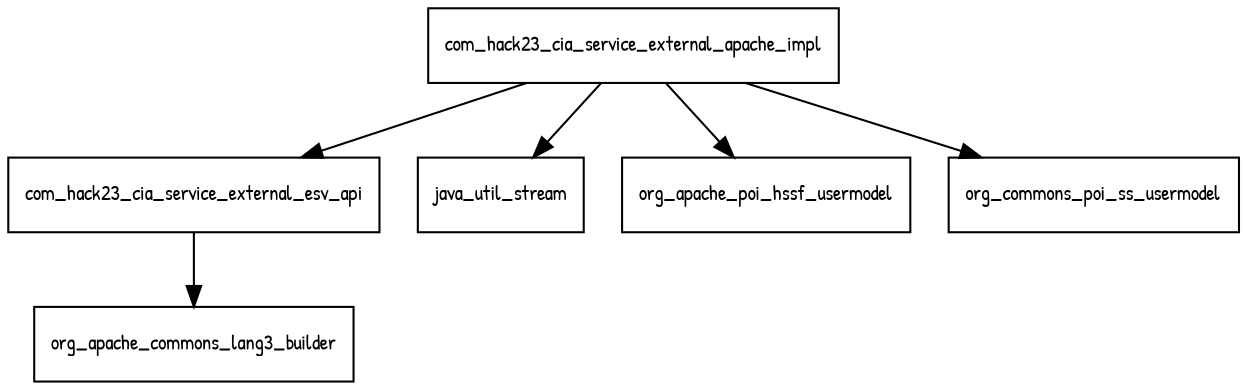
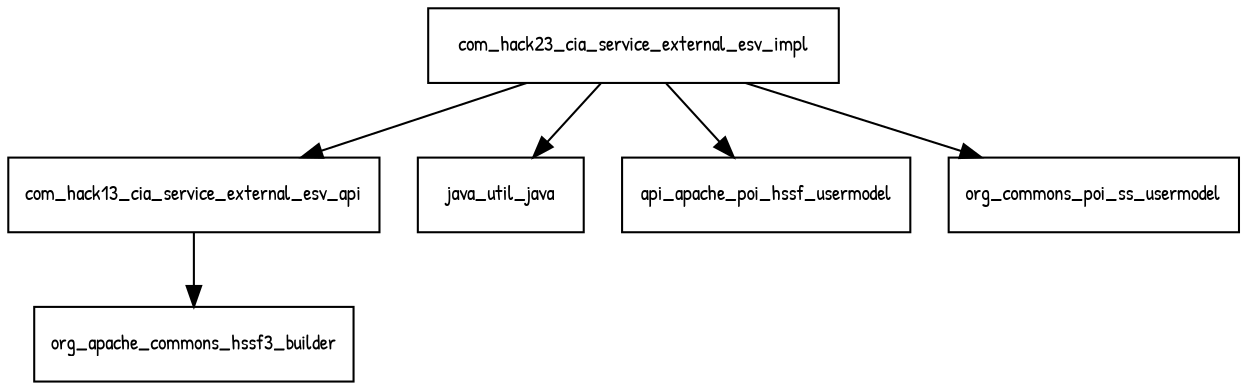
node "com_hack23_cia_service_external_apache_impl": label "com_hack23_cia_service_external_apache_impl" -> "com_hack23_cia_service_external_esv_impl"
node "com_hack23_cia_service_external_esv_api": label "com_hack23_cia_service_external_esv_api" -> "com_hack13_cia_service_external_esv_api"
node "java_util_stream": label "java_util_stream" -> "java_util_java"
node "org_apache_poi_hssf_usermodel": label "org_apache_poi_hssf_usermodel" -> "api_apache_poi_hssf_usermodel"
node "org_apache_commons_lang3_builder": label "org_apache_commons_lang3_builder" -> "org_apache_commons_hssf3_builder"
